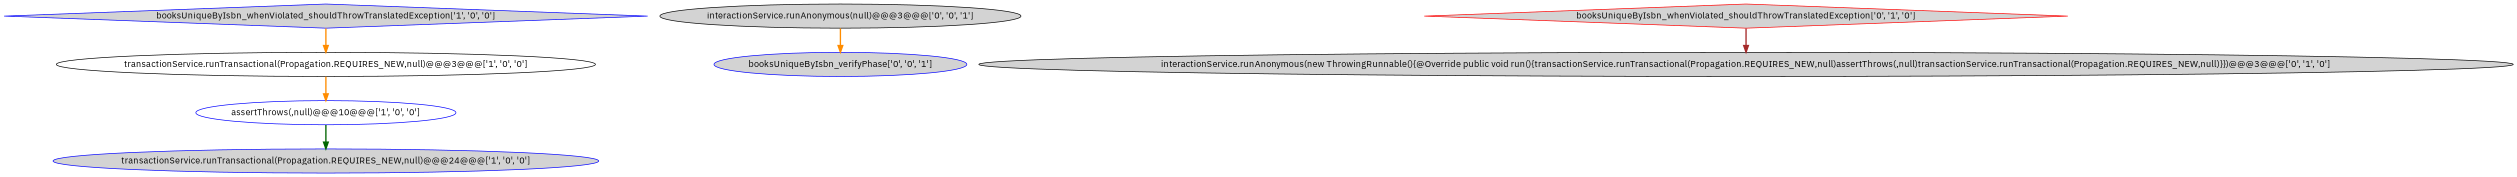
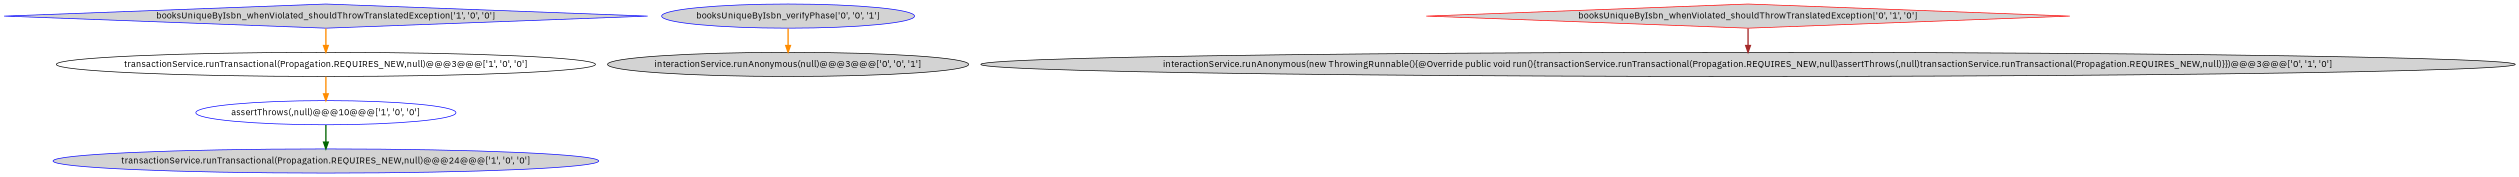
edge "interactionService.runAnonymous(null)@@@3@@@['0', '0', '1']" -> "booksUniqueByIsbn_verifyPhase['0', '0', '1']": reversed
